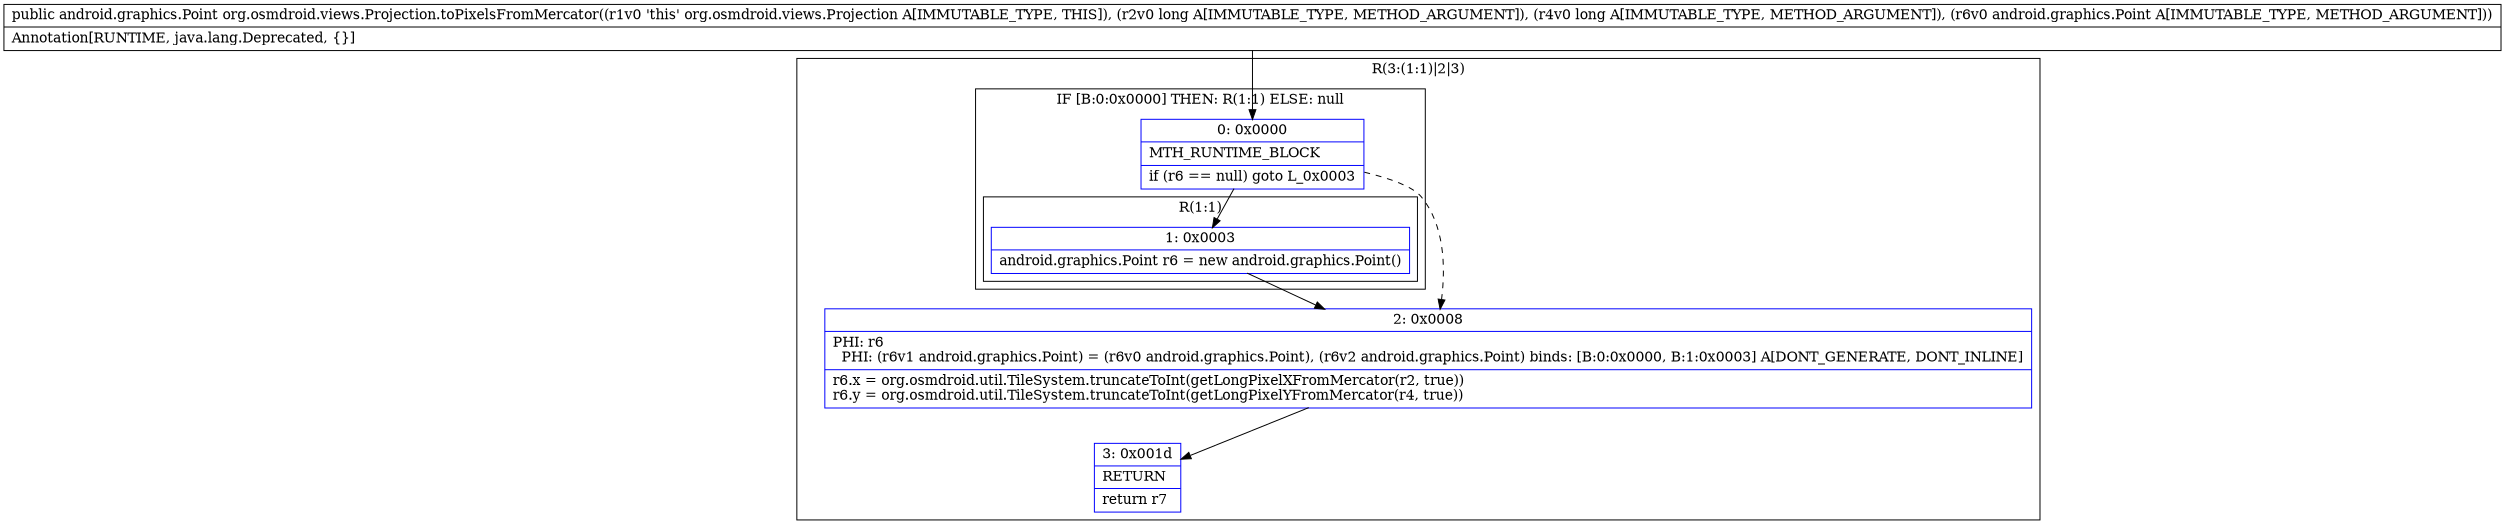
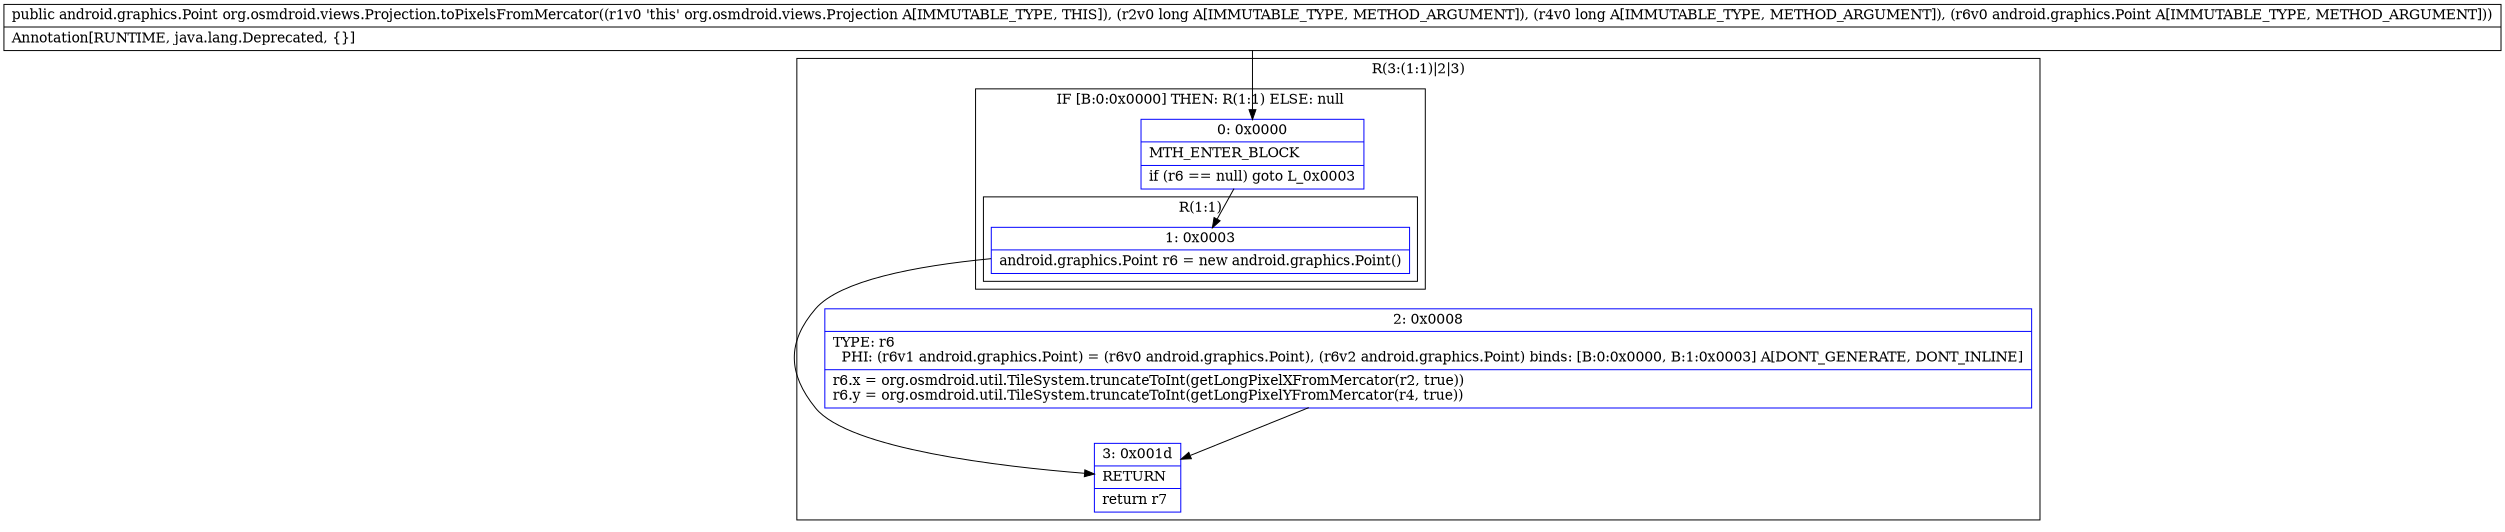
node "0: 0x0000": text "MTH_RUNTIME_BLOCK" -> "MTH_ENTER_BLOCK"
edge "0: 0x0000" -> "2: 0x0008": removed
edge "1: 0x0003" -> "2: 0x0008": now "1: 0x0003" -> "3: 0x001d"
node "2: 0x0008": text "PHI: r6" -> "TYPE: r6"
